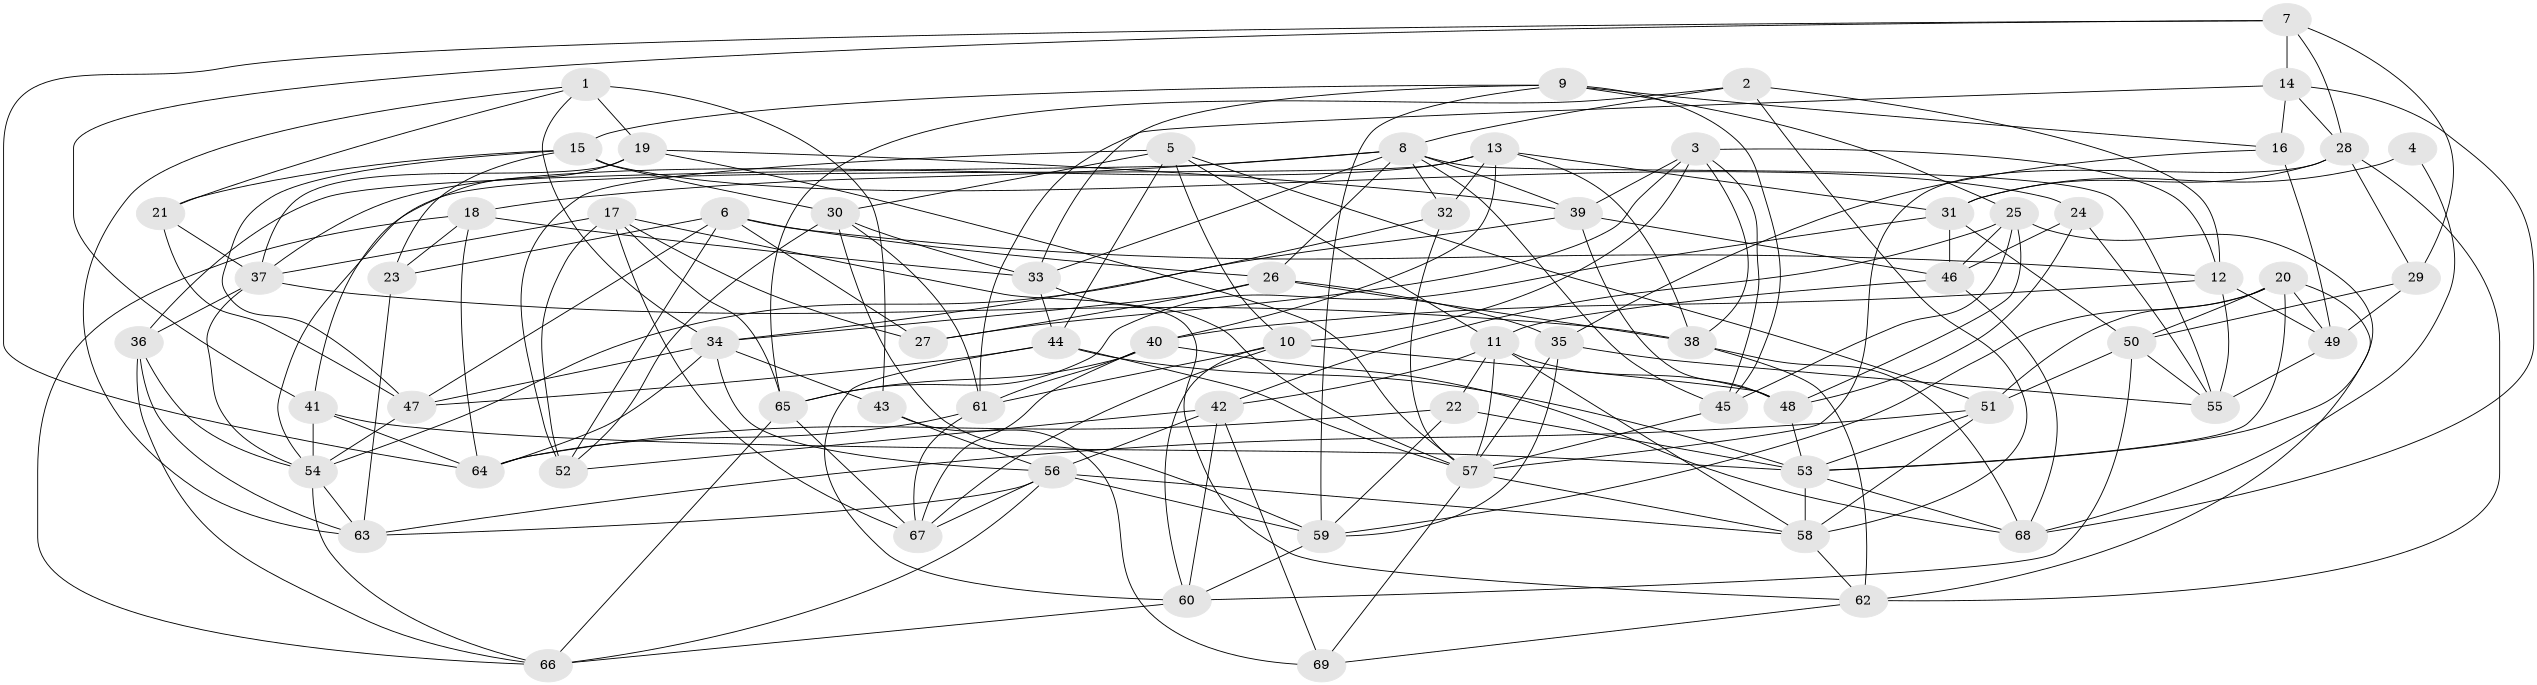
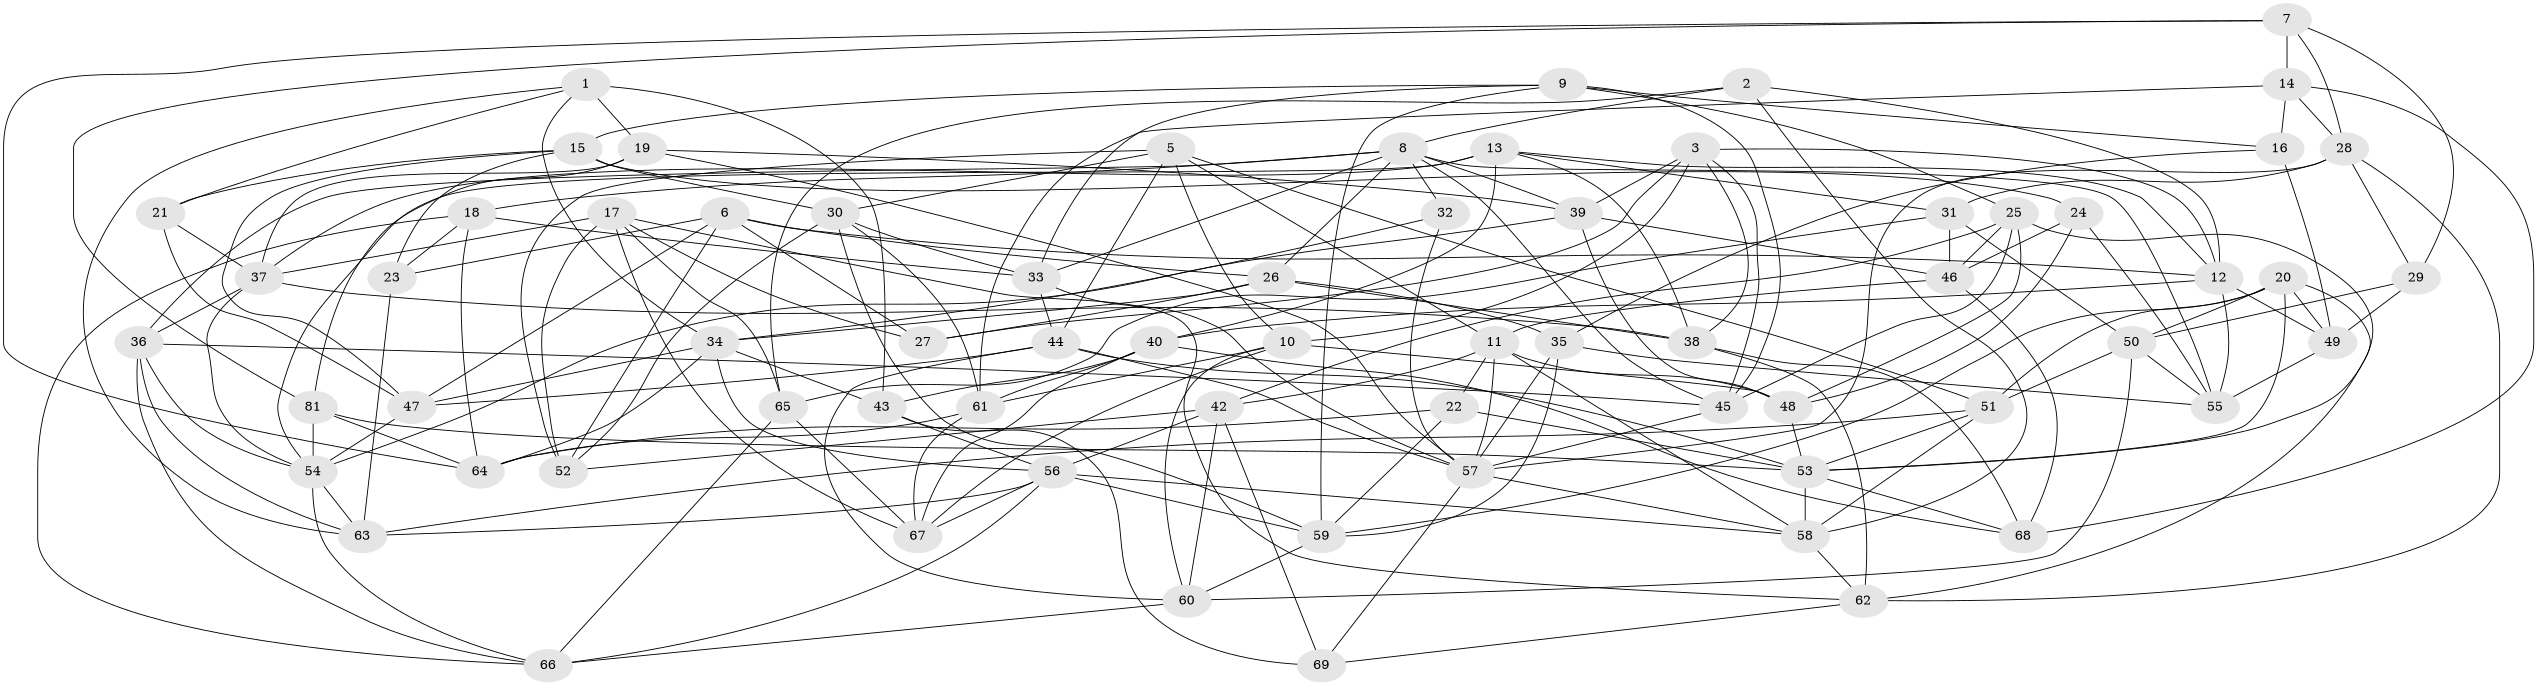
node "4": removed
edge "13" -- "32": now "13" -- "12"
edge "36" -- "45": added
edge "40" -- "65": now "40" -- "43"
node "41": label "41" -> "81"
